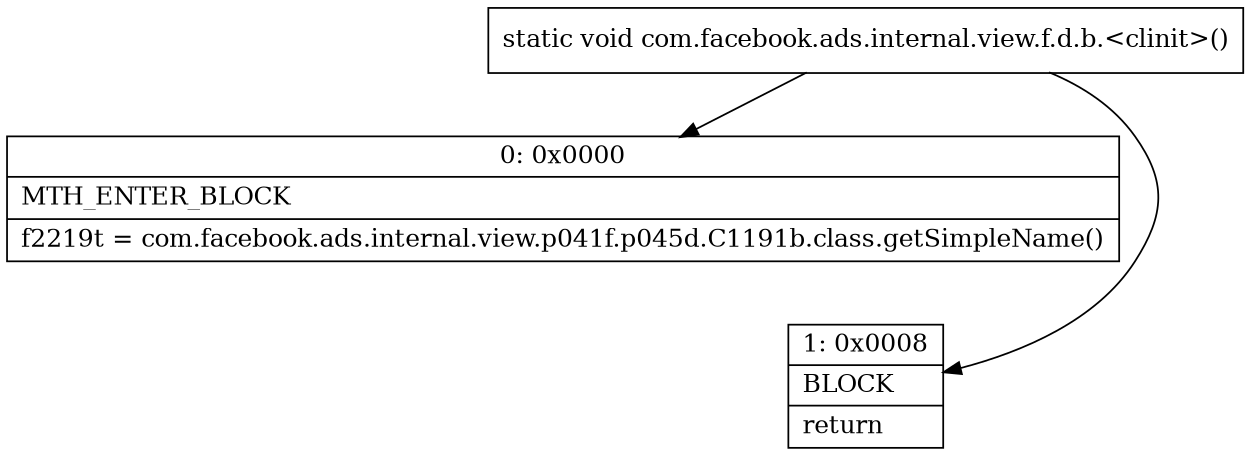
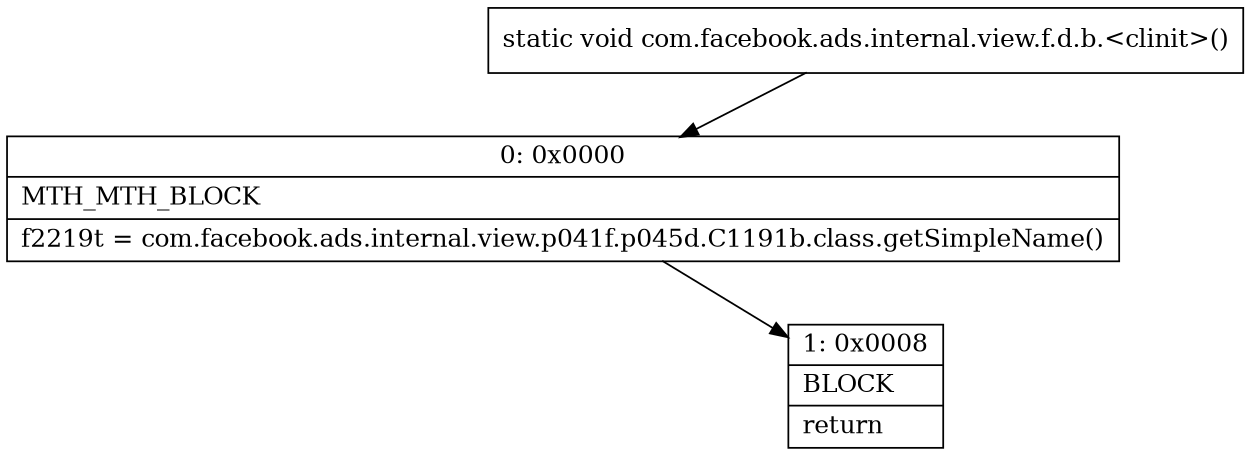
node "0: 0x0000": text "MTH_ENTER_BLOCK" -> "MTH_MTH_BLOCK"
edge "static void com.facebook.ads.internal.view.f.d.b.<clinit>()" -> "1: 0x0008": now "0: 0x0000" -> "1: 0x0008"
